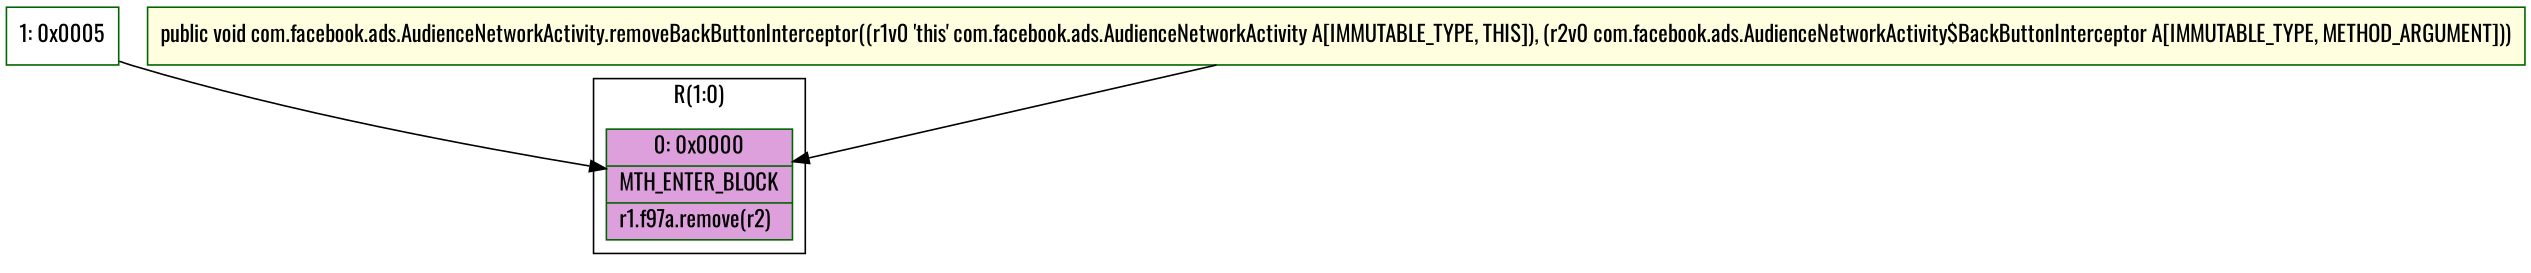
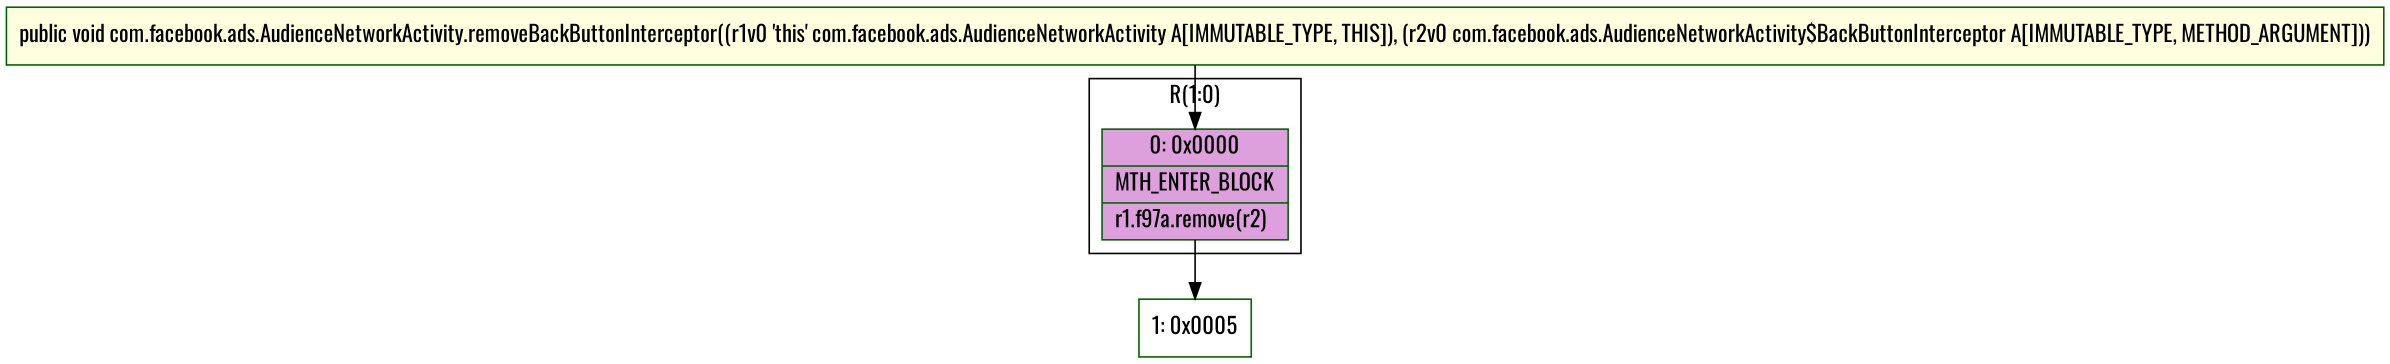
edge "1: 0x0005" -> "0: 0x0000": reversed
